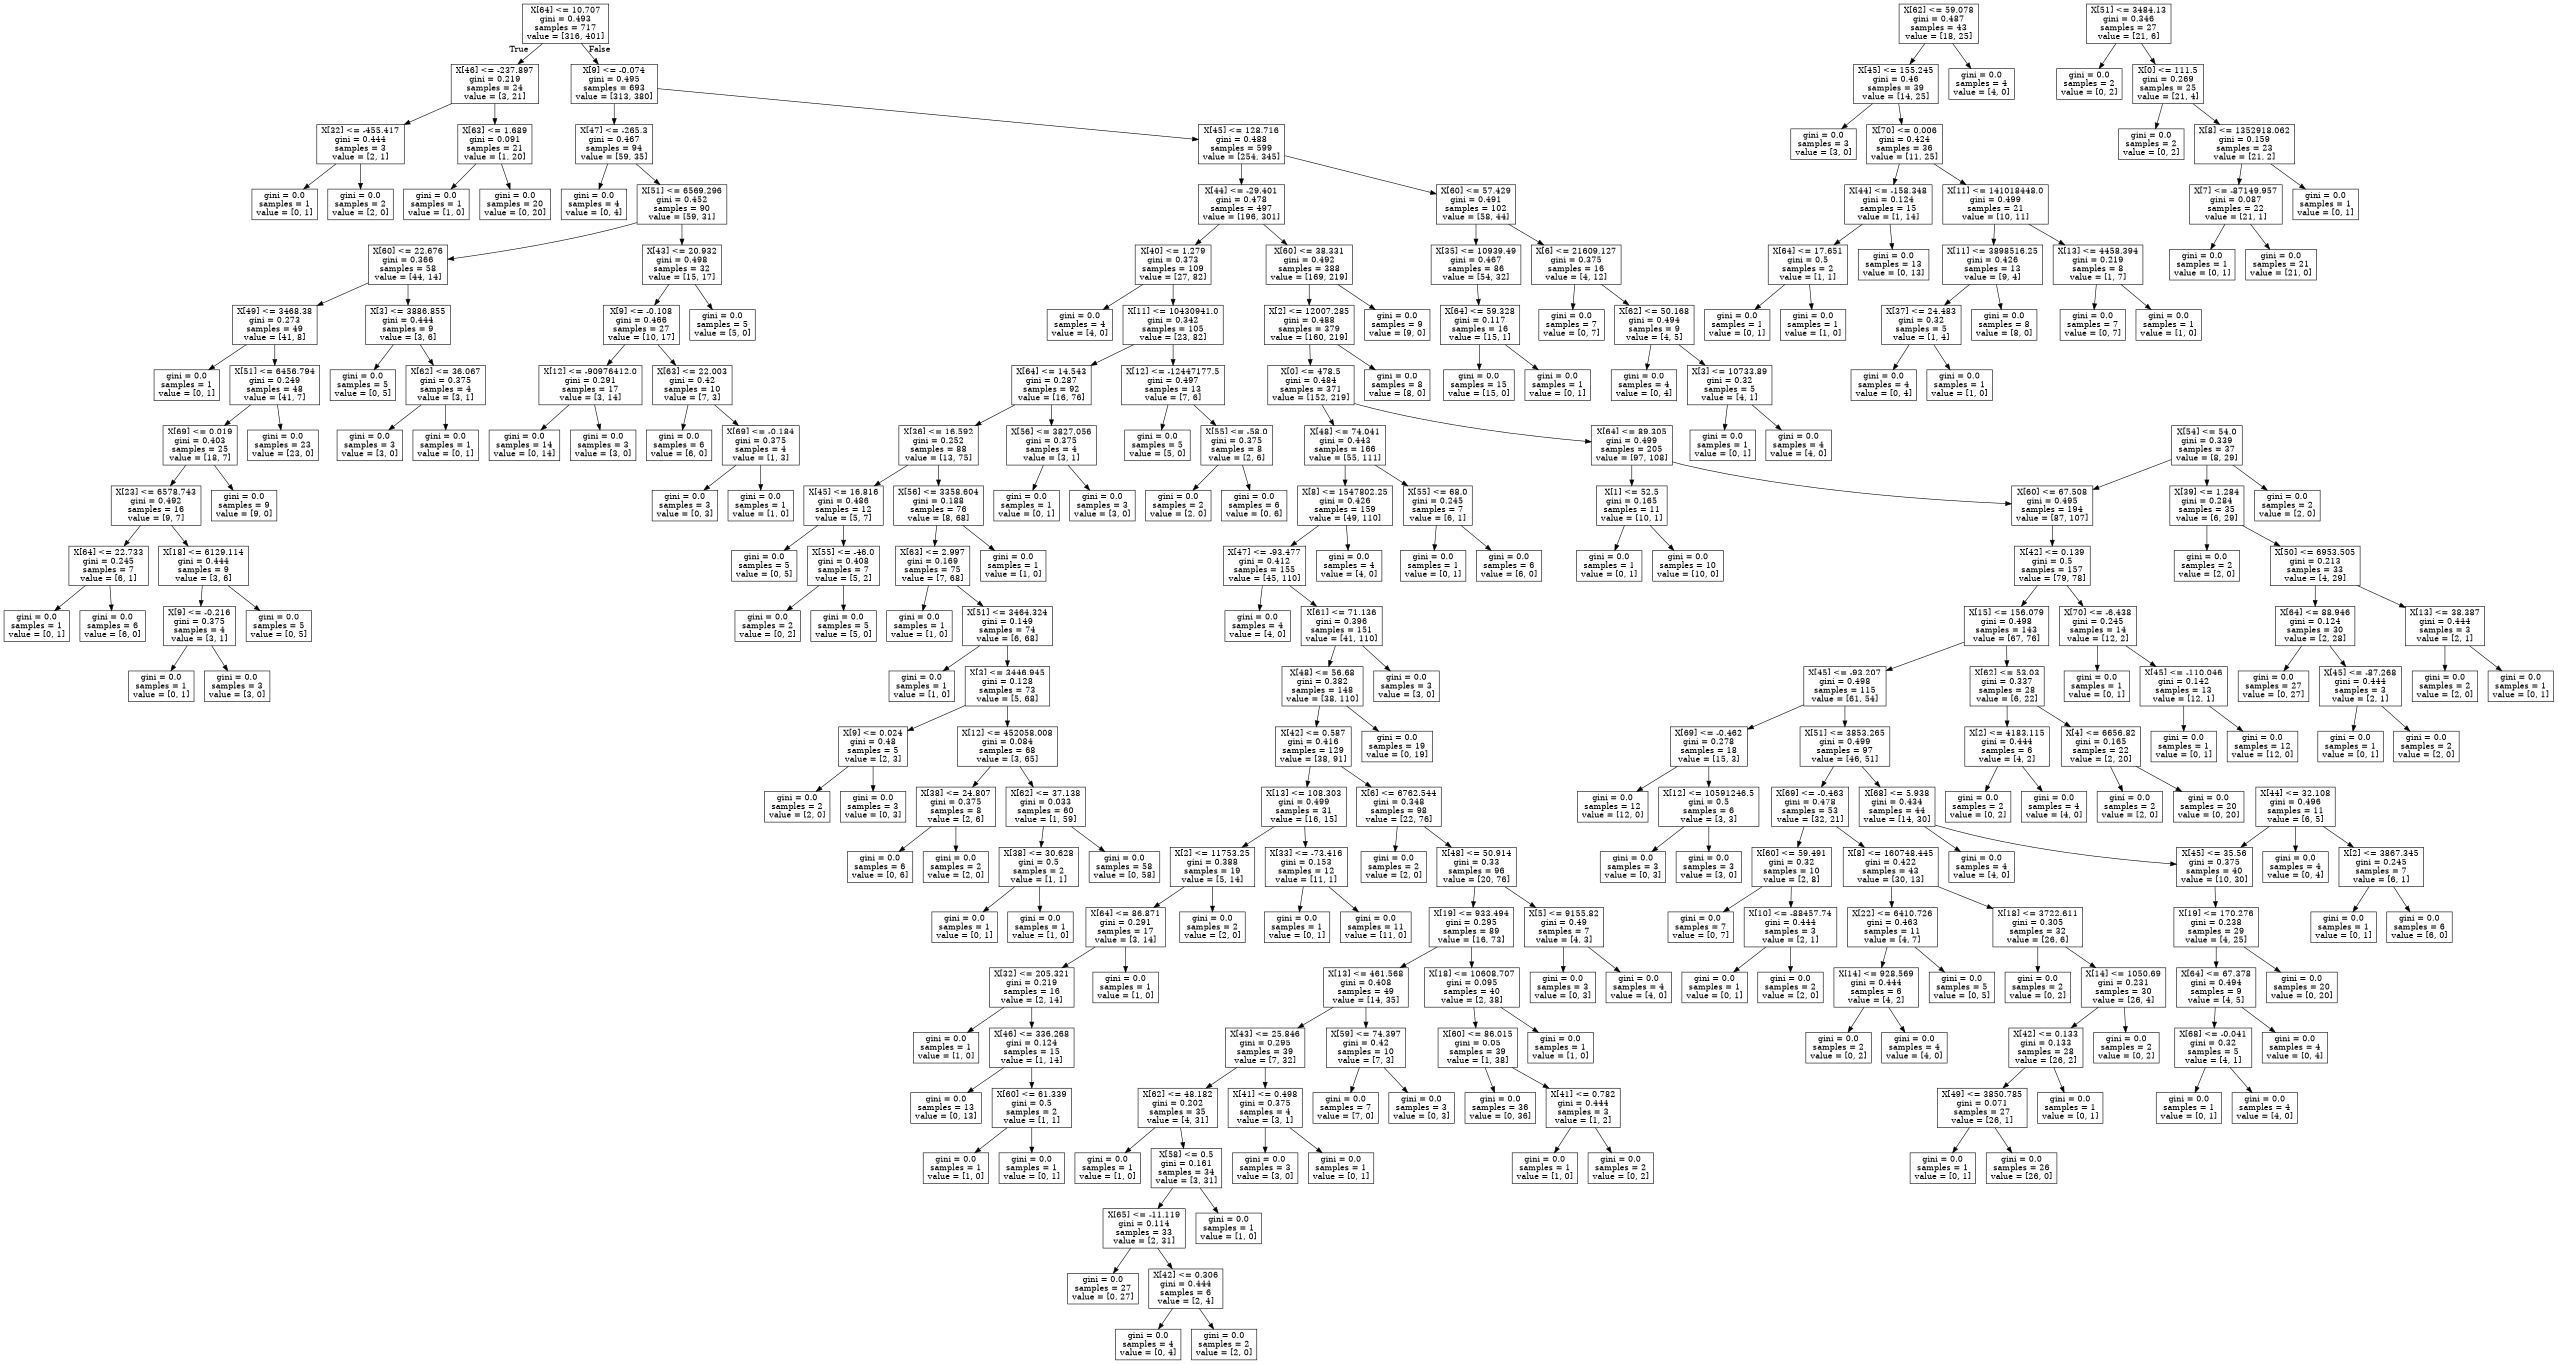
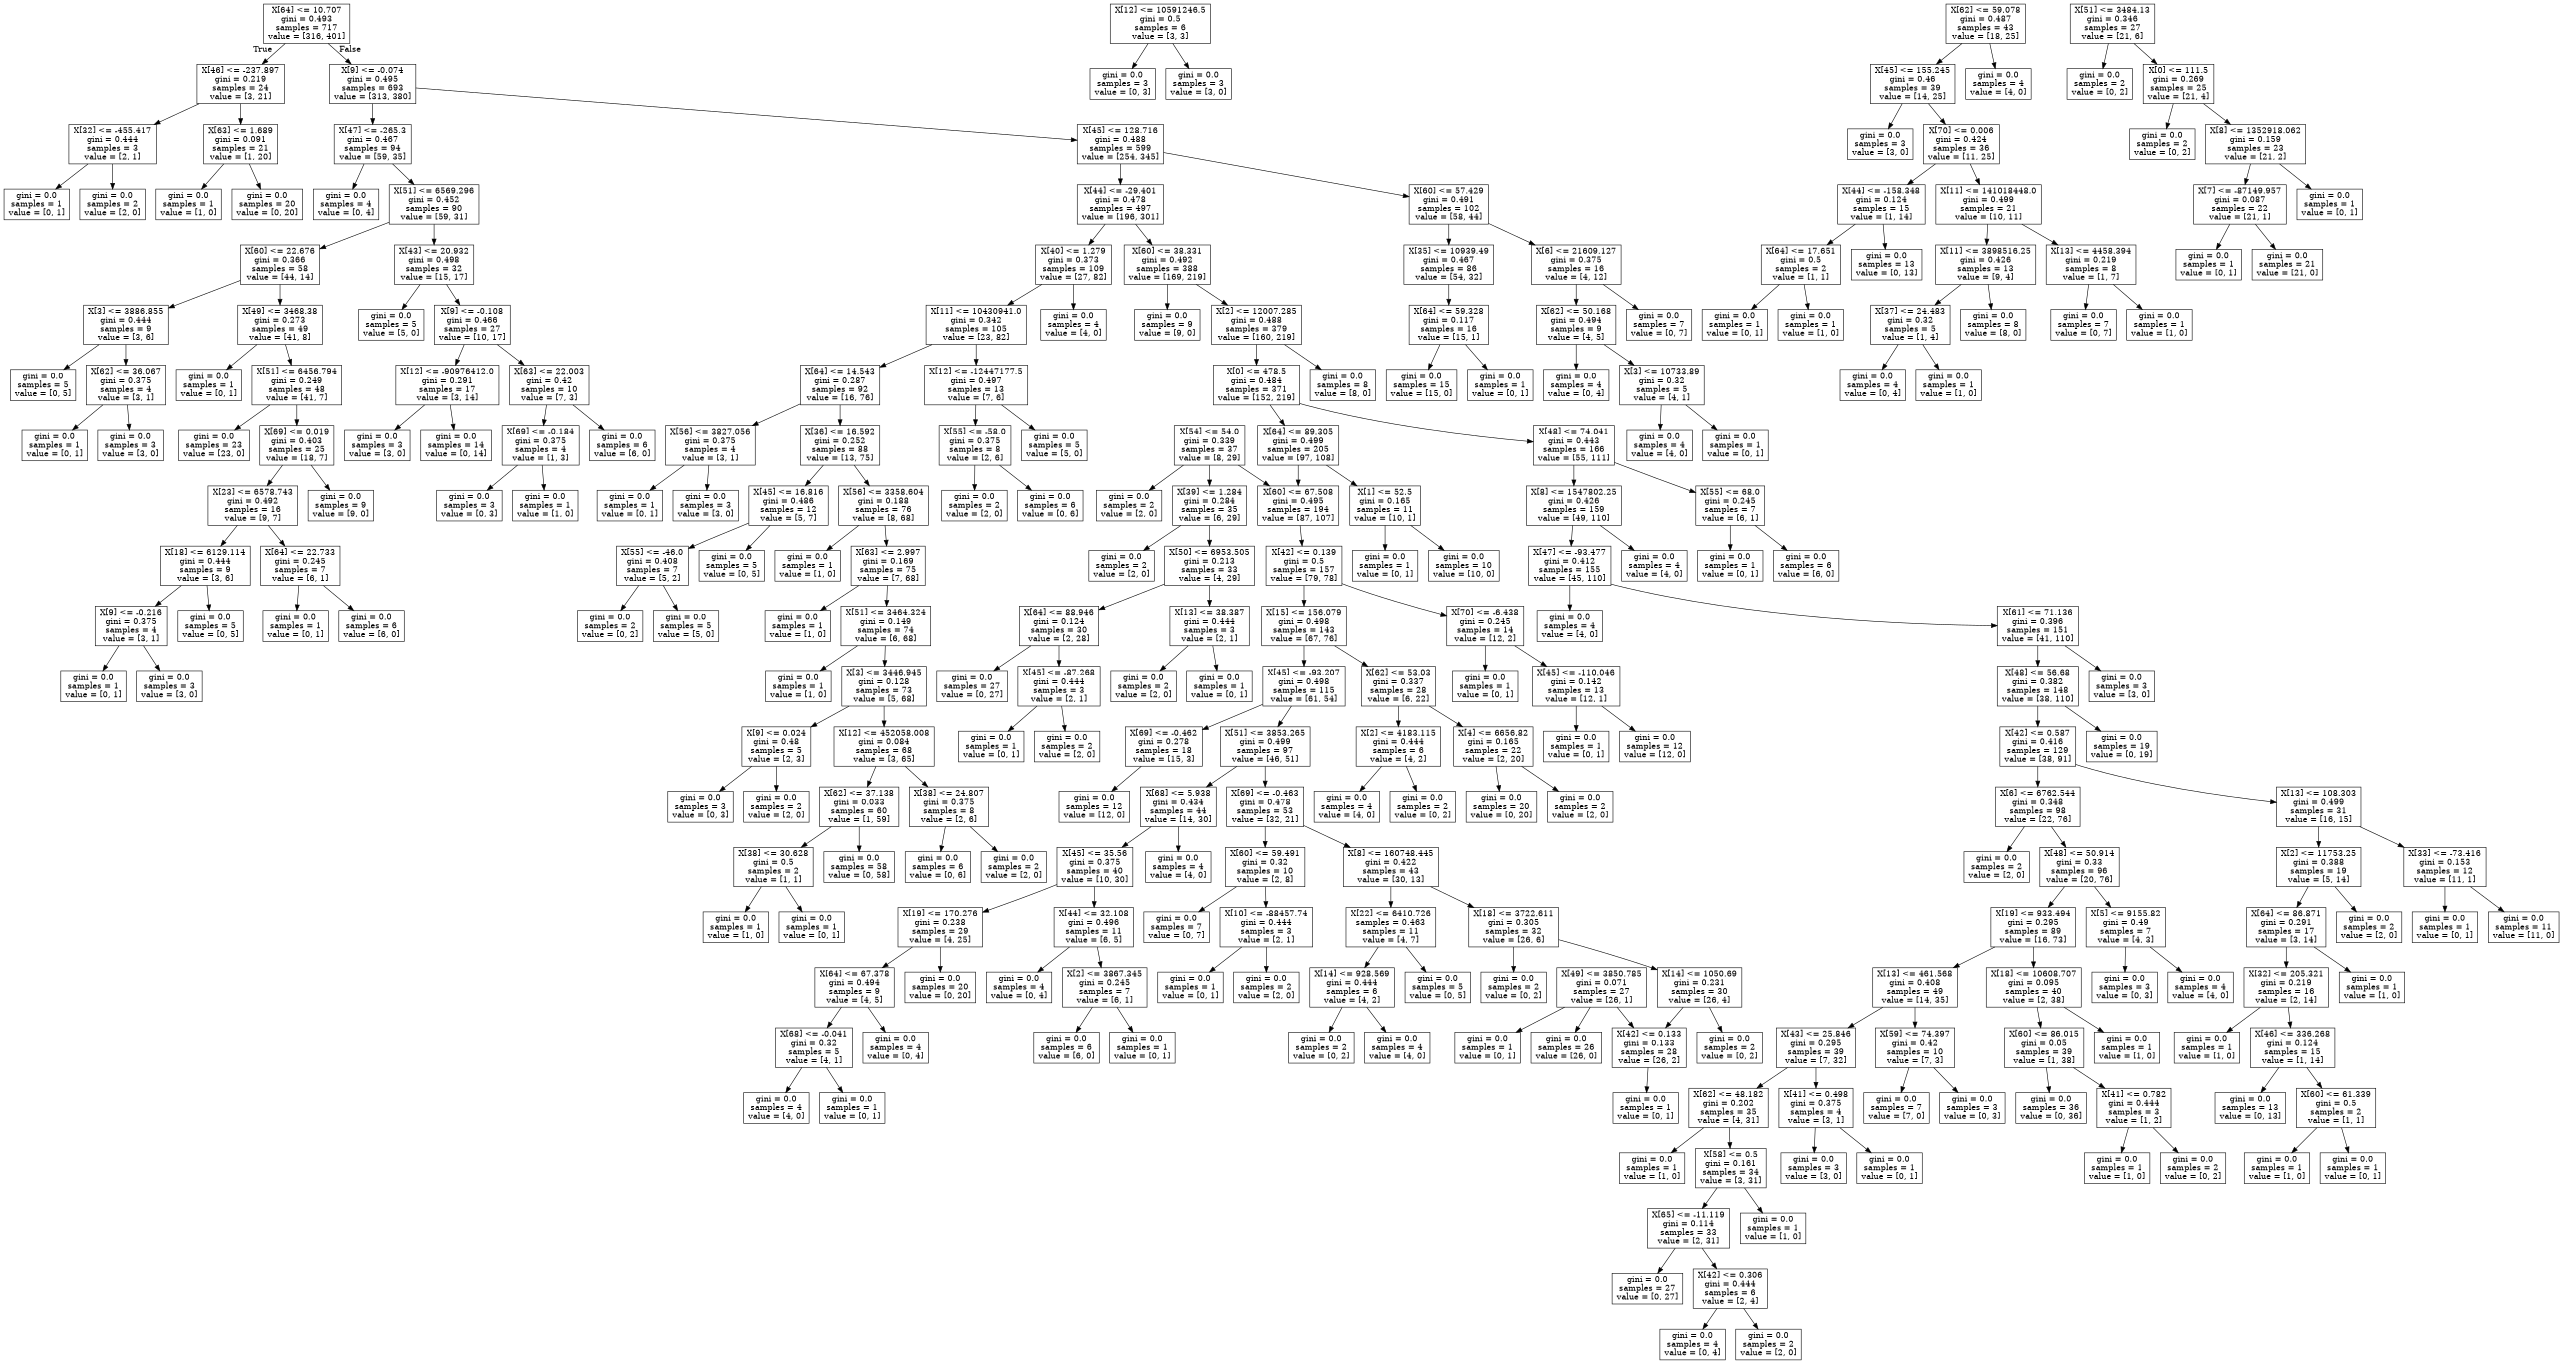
edge "X[69] <= -0.462 gini = 0.278 samples = 18 value = [15, 3]" -> "X[12] <= 10591246.5 gini = 0.5 samples = 6 value = [3, 3]": removed
edge "X[44] <= 32.108 gini = 0.496 samples = 11 value = [6, 5]" -> "X[45] <= 35.56 gini = 0.375 samples = 40 value = [10, 30]": reversed
node "X[22] <= 6410.726 gini = 0.463 samples = 11 value = [4, 7]": label "X[22] <= 6410.726 gini = 0.463 samples = 11 value = [4, 7]" -> "X[22] <= 6410.726 samples = 0.463 samples = 11 value = [4, 7]"
edge "X[42] <= 0.133 gini = 0.133 samples = 28 value = [26, 2]" -> "X[49] <= 3850.785 gini = 0.071 samples = 27 value = [26, 1]": reversed
